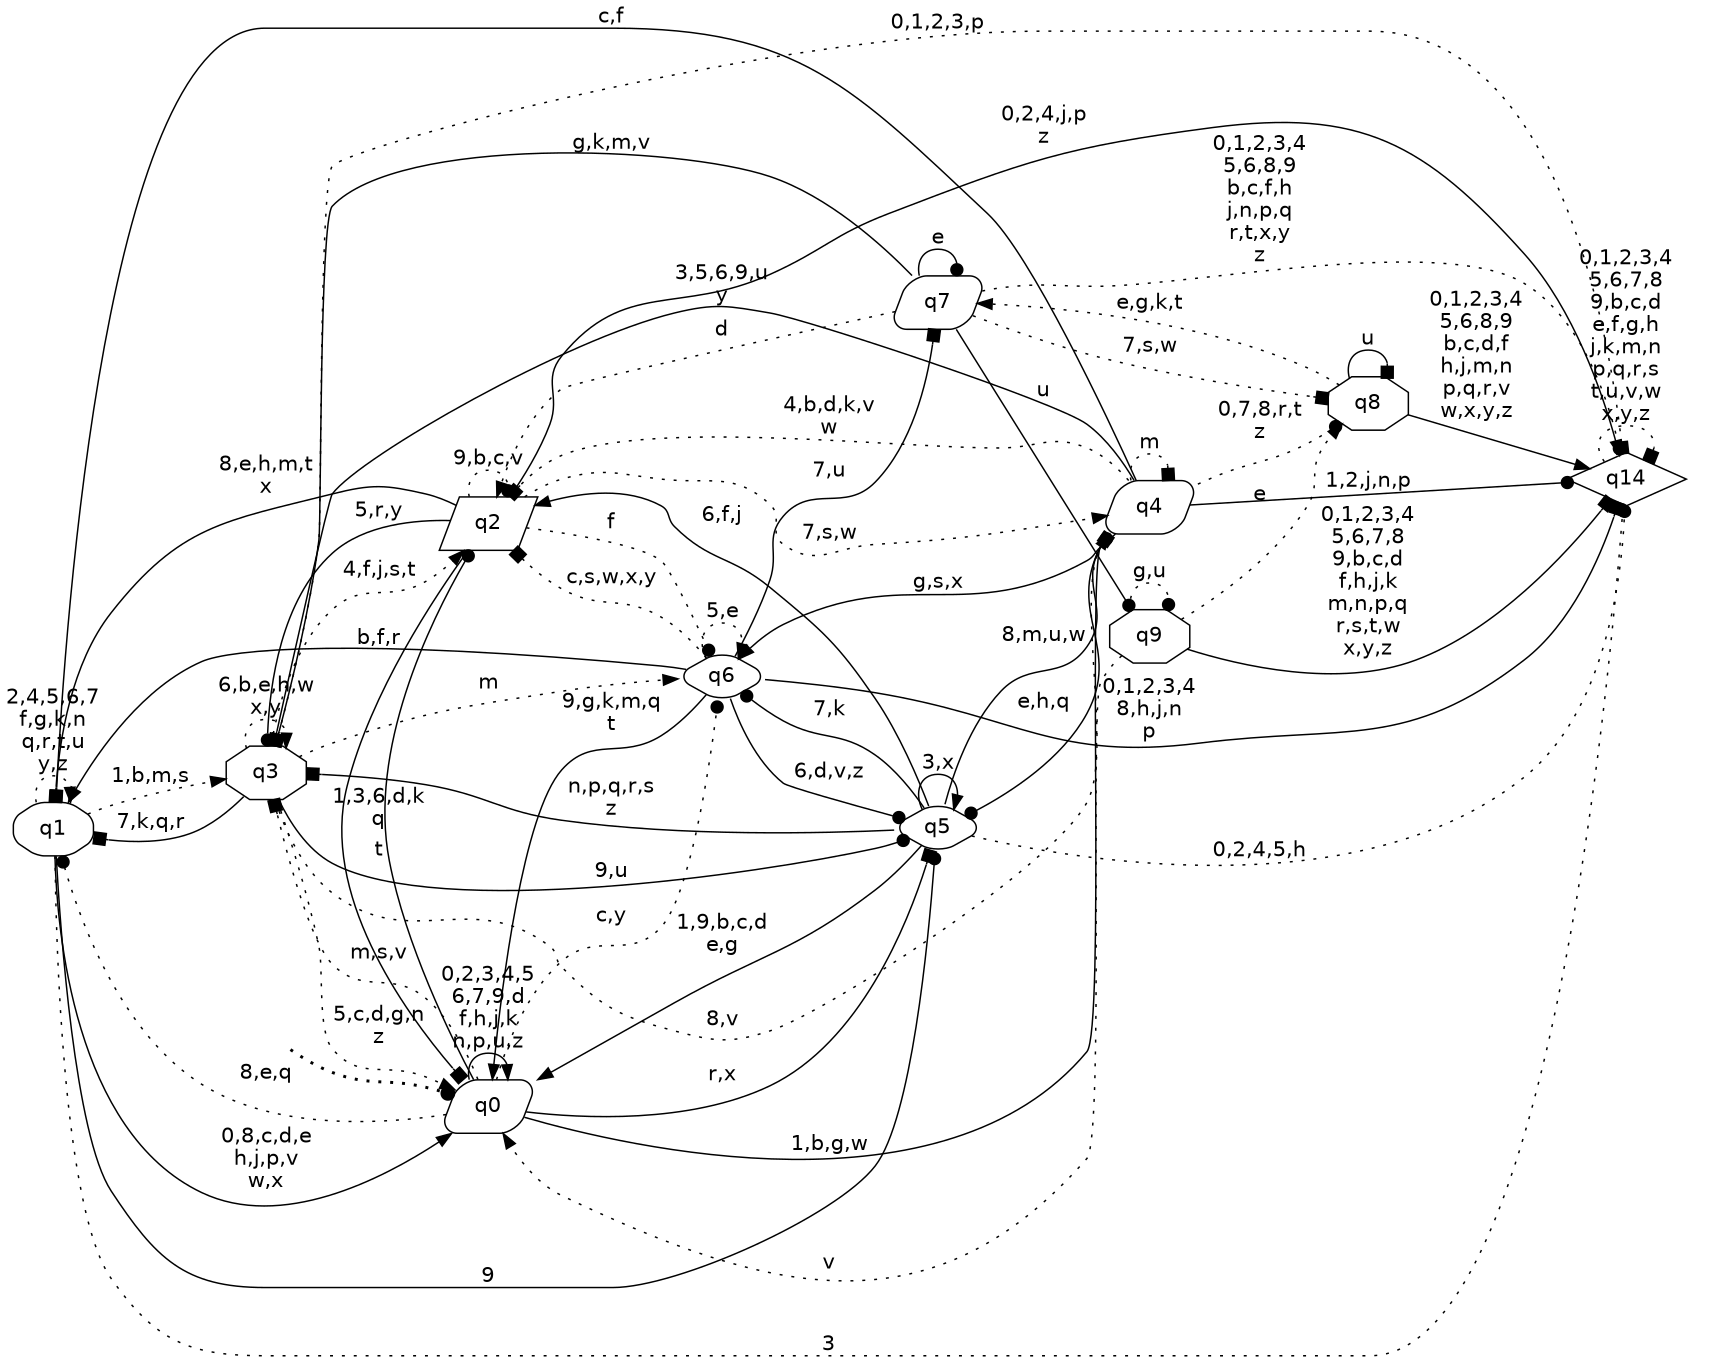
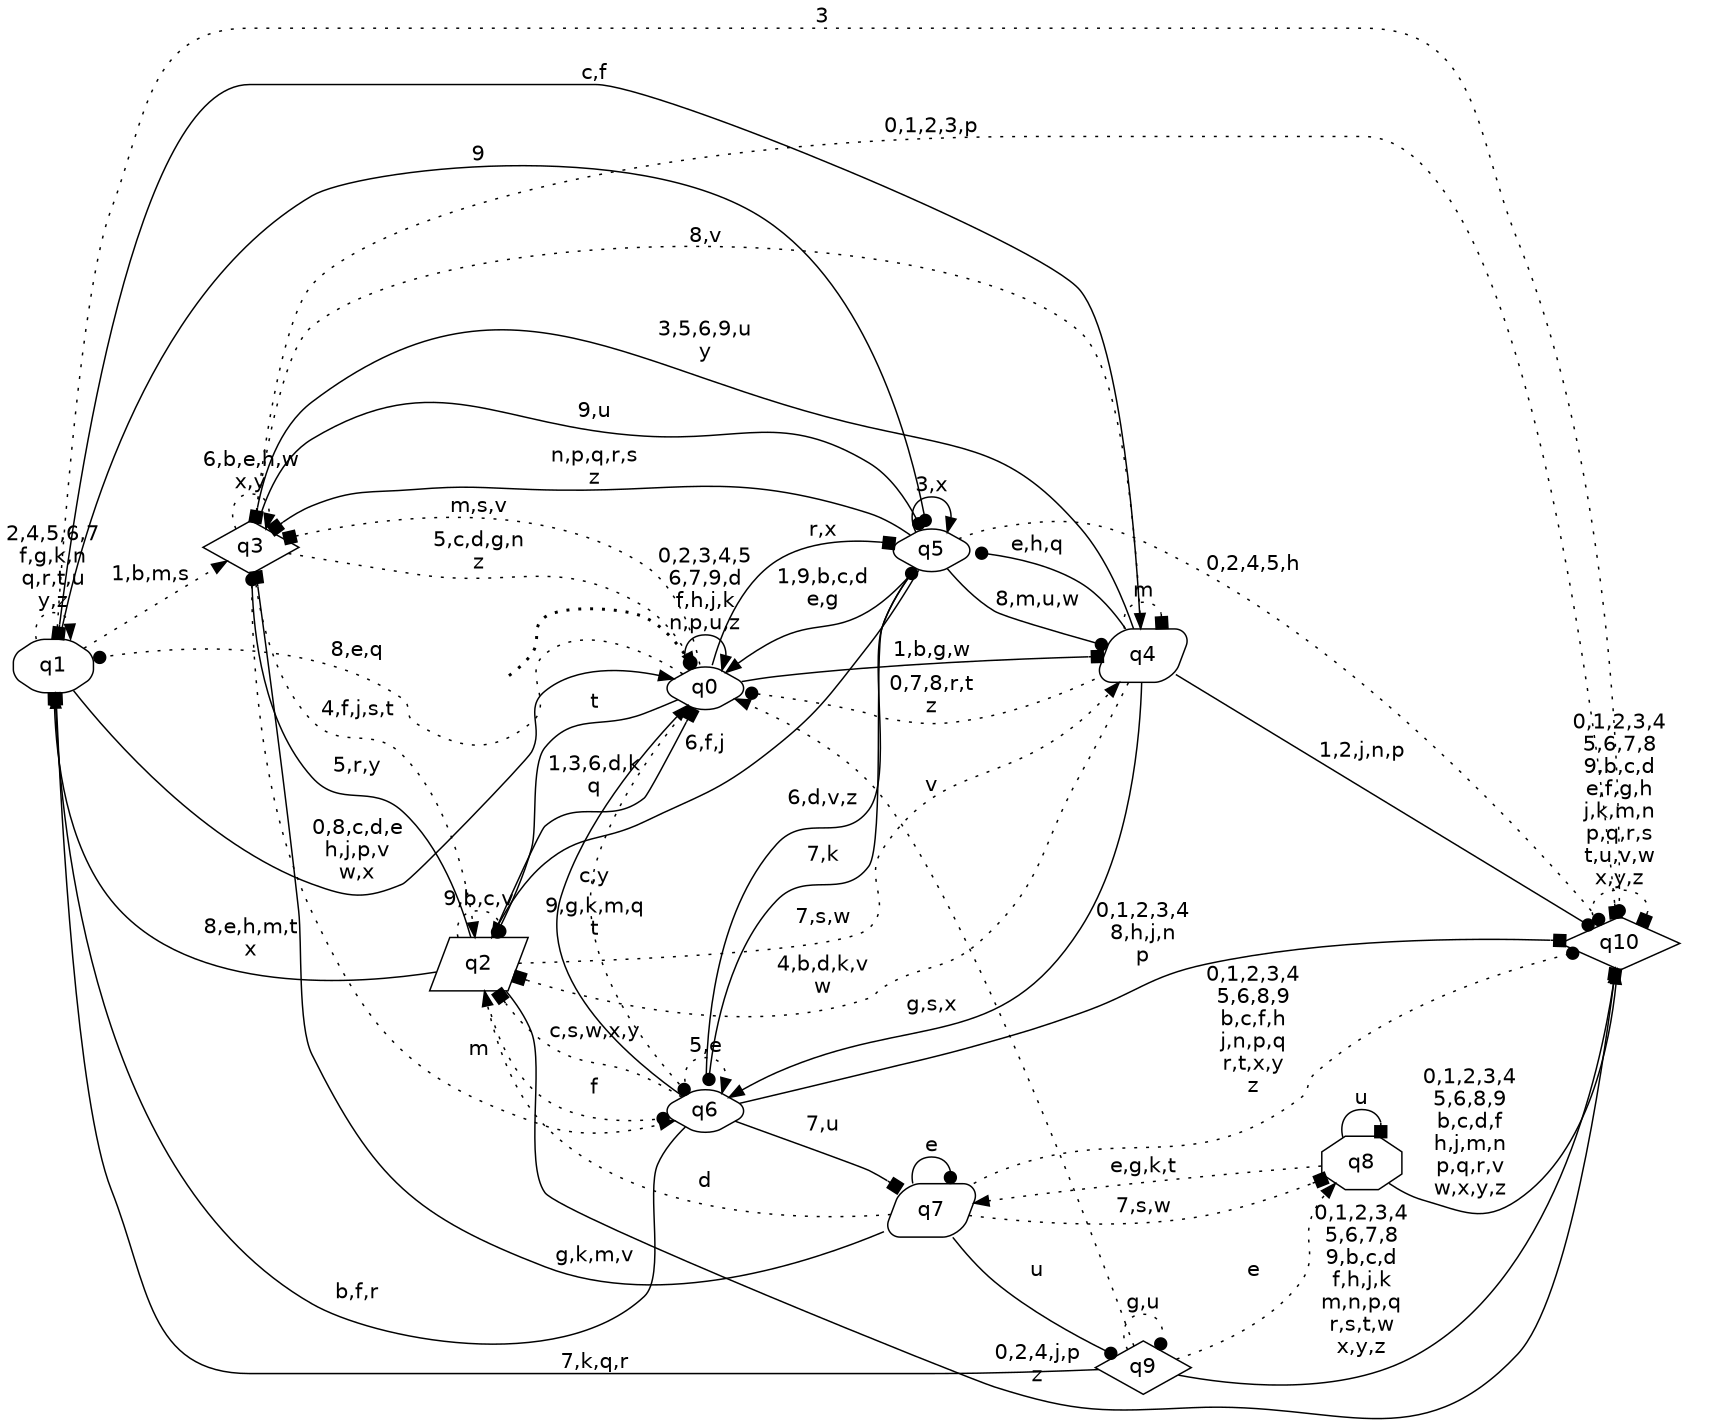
edge "q4" -> "q8": now "q4" -> "q0"
node "q14": label "q14" -> "q10"
node "q9": shape octagon -> diamond
node "q3": shape octagon -> diamond
edge "q3" -> "q1": now "q9" -> "q1"
node "q0": shape parallelogram -> diamond
